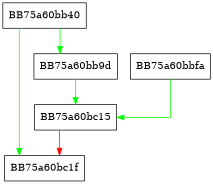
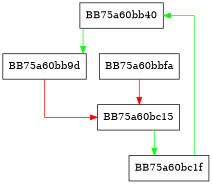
edge "BB75a60bb40" -> "BB75a60bc1f": reversed
edge "BB75a60bb9d" -> "BB75a60bc15": color green -> red
edge "BB75a60bbfa" -> "BB75a60bc15": color green -> red
edge "BB75a60bc15" -> "BB75a60bc1f": color red -> green
